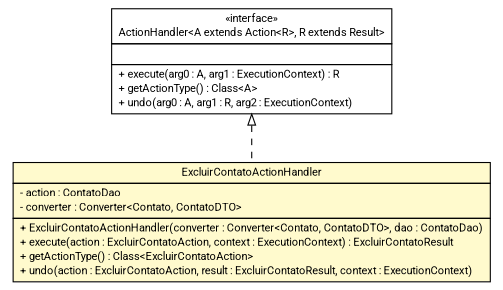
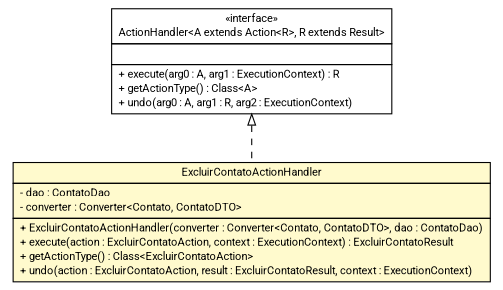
node "ExcluirContatoActionHandler": text "- action : ContatoDao" -> "- dao : ContatoDao"
